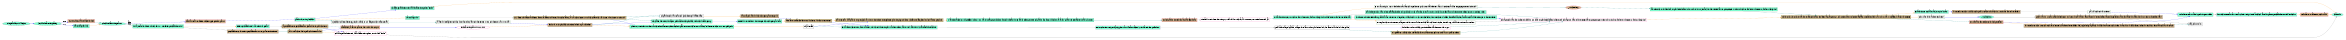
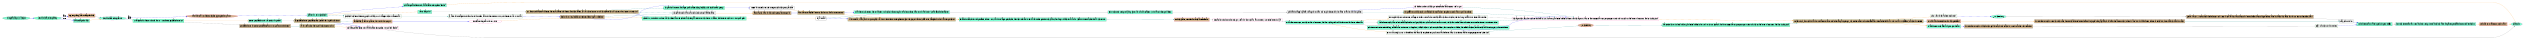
node "Ich glaube nicht, dass man sich Glück böse Geld kaufen kann.": label "Ich glaube nicht, dass man sich Glück böse Geld kaufen kann." -> "Ich glaube nicht, dass man sich Glück mit Geld kaufen kann."
node "hast hast mal von diesem reichen typen geredet, parvos": shape box -> ellipse
node "ODER? du verstehst es. sie strengen sich nicht genug an lmao": fillcolor aquamarine -> white
edge "Check boolean QuincyDating" -> "hey, sexy thing, hab ne frage für dich": label "true" -> "false"
edge "Du willst also den Reichtum für dich genießen?" -> "würde diesen Parvos aber irgendwie gern treffen": now "okay, ich muss los" -> "würde diesen Parvos aber irgendwie gern treffen"
node "ja. du weiß schon. die in geld schwimmen auf so": label "ja. du weiß schon. die in geld schwimmen auf so" -> "ja. du weiß schon. die in geld schwimmen und so"
